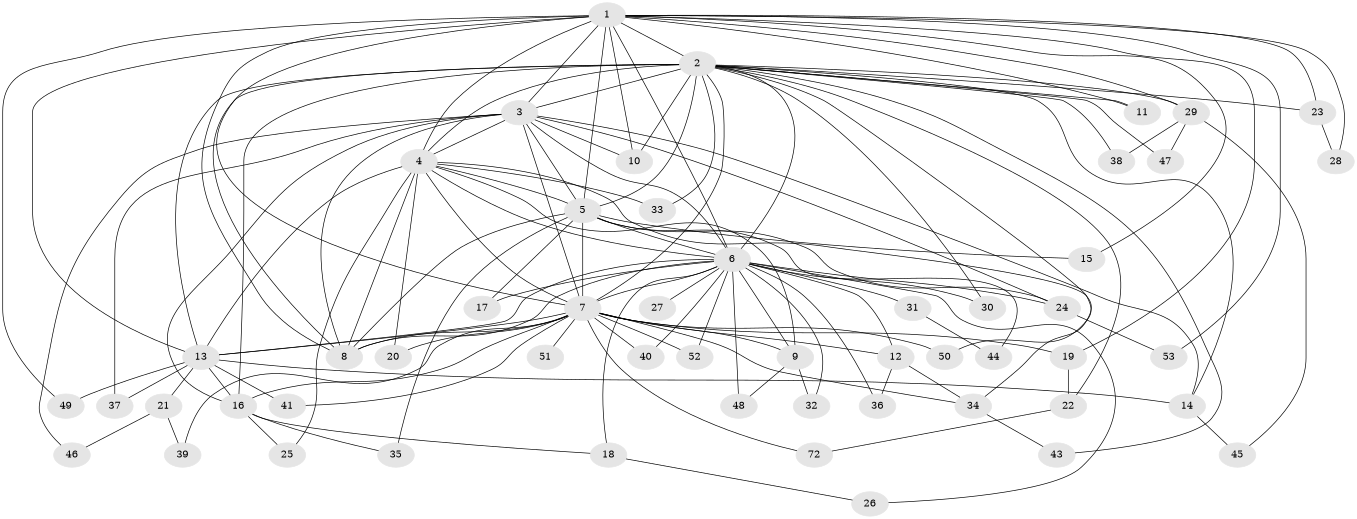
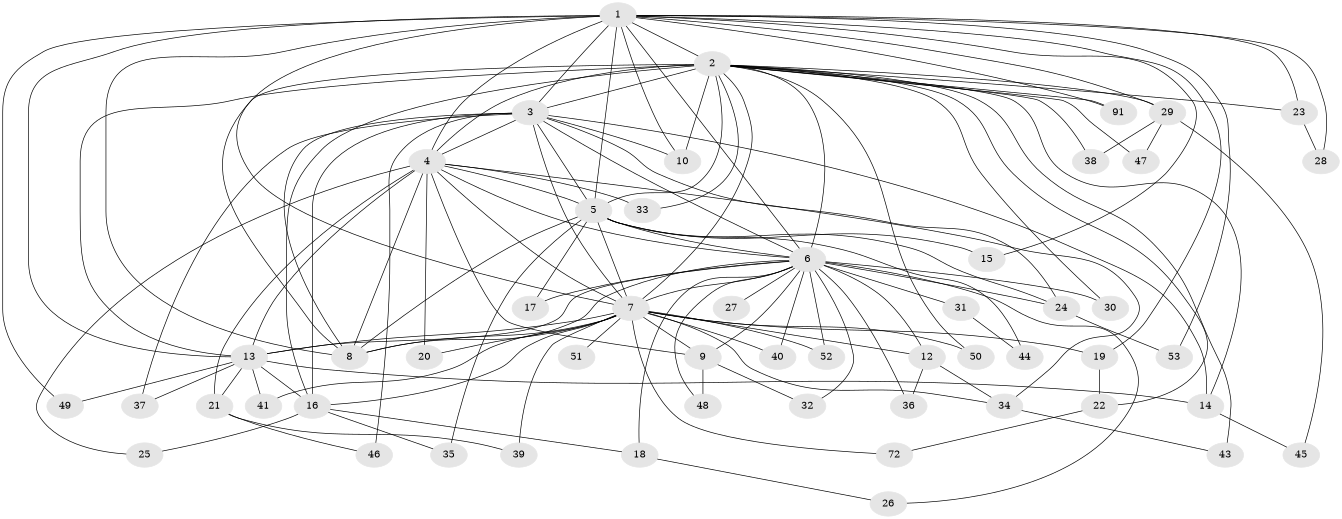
node "11": label "11" -> "91"
edge "4" -- "21": added
